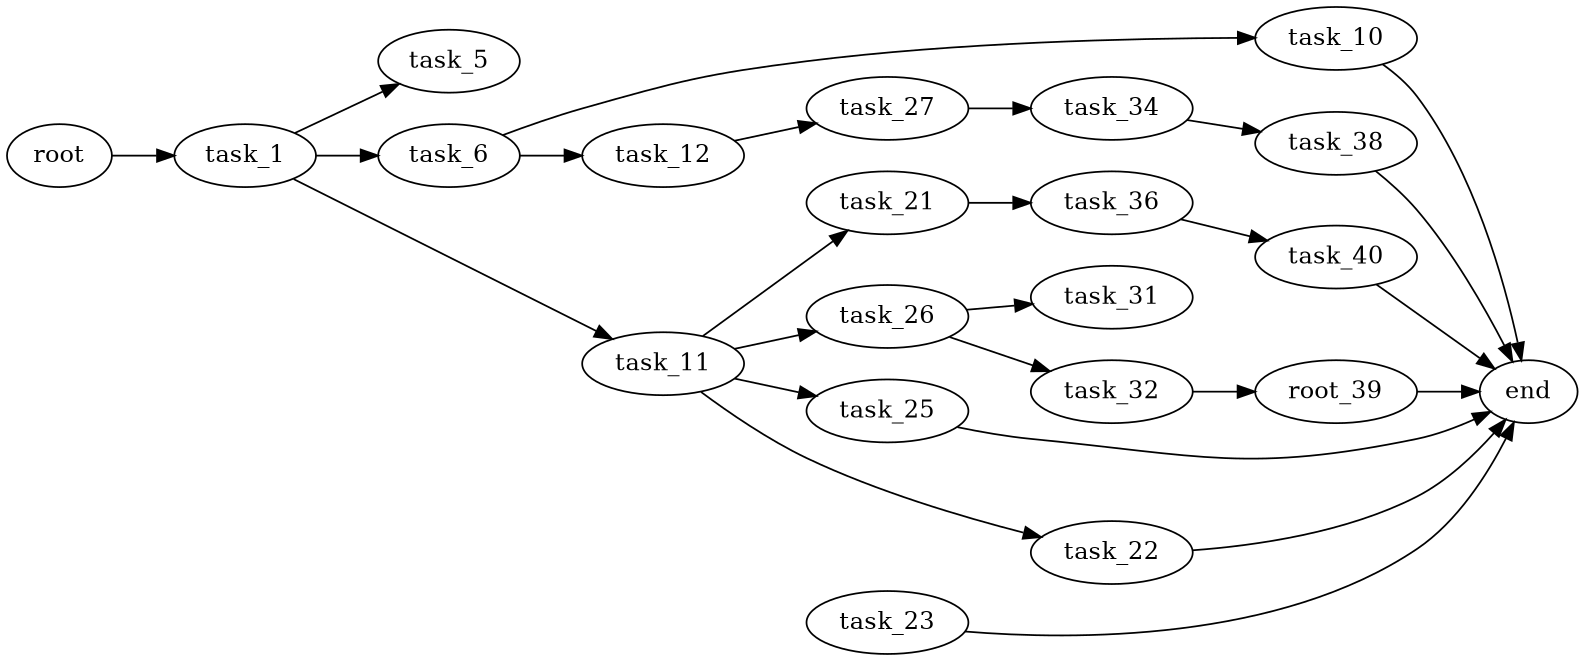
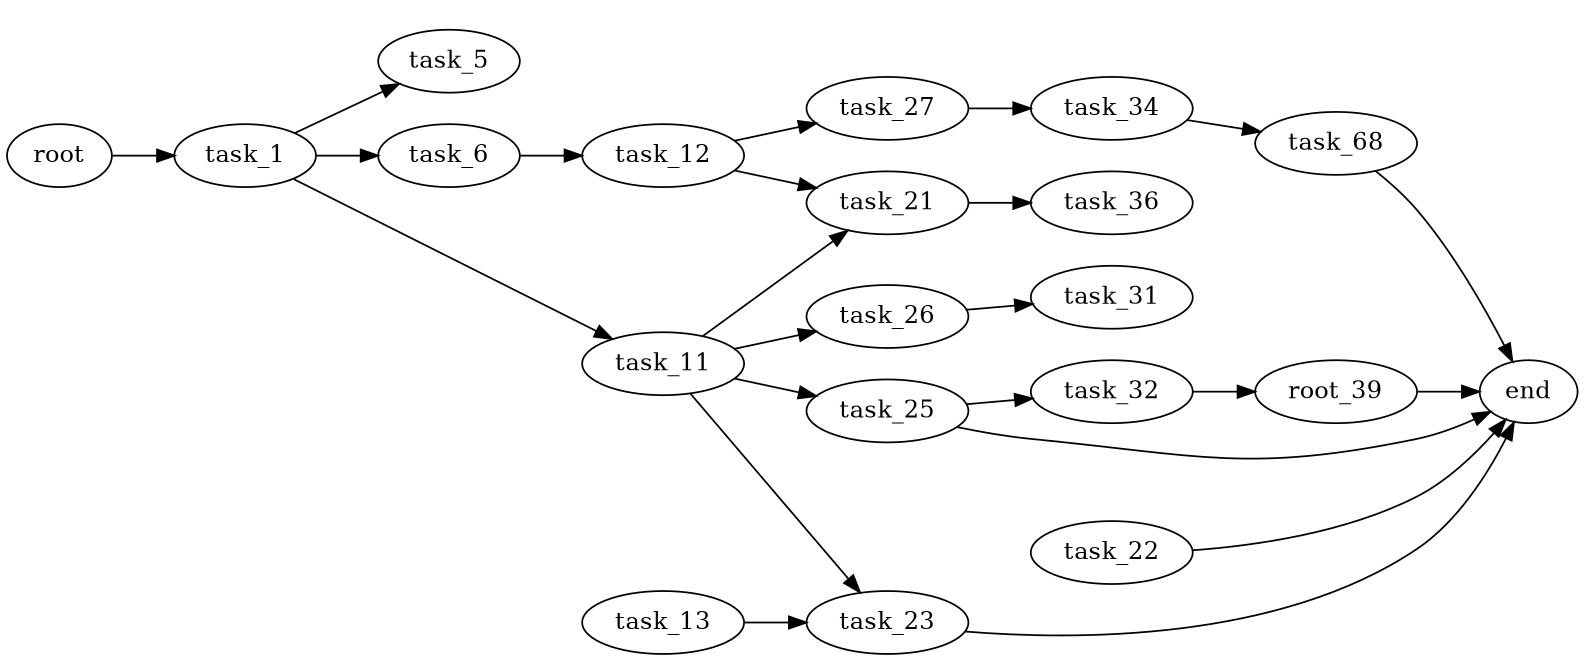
node "task_10": removed
node "task_38": label "task_38" -> "task_68"
edge "task_12" -> "task_21": added
node "task_40": removed
edge "task_26" -> "task_32": now "task_25" -> "task_32"
edge "task_11" -> "task_22": now "task_11" -> "task_23"
node "task_13": added
